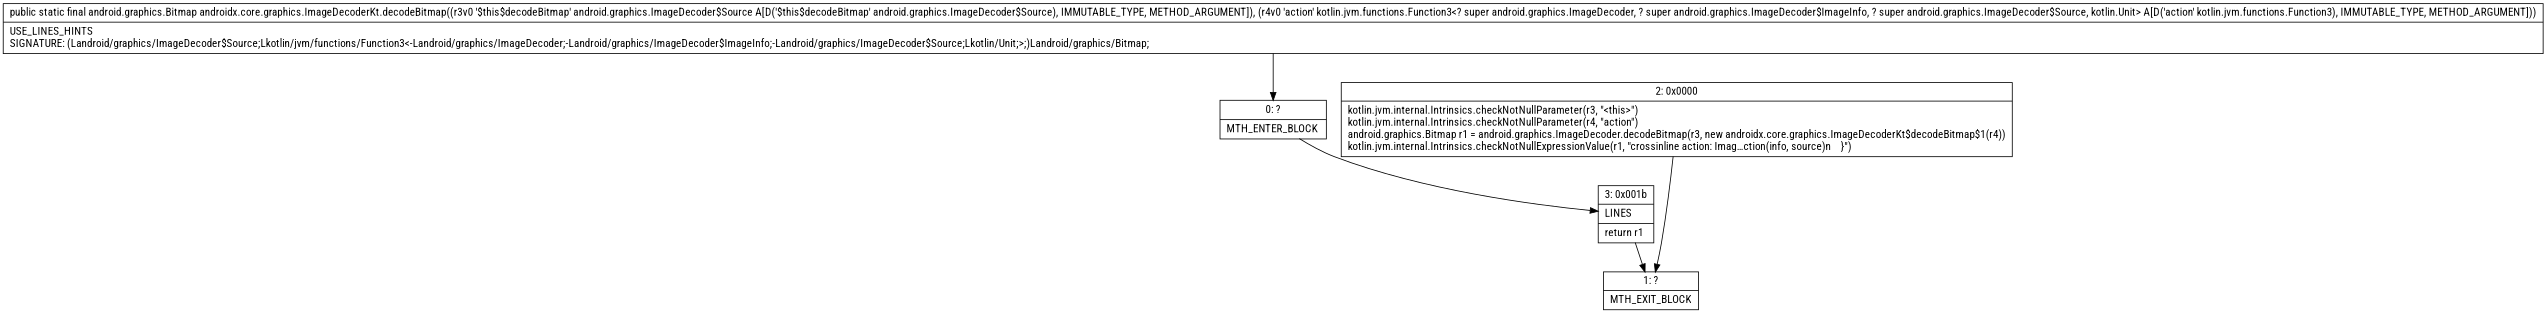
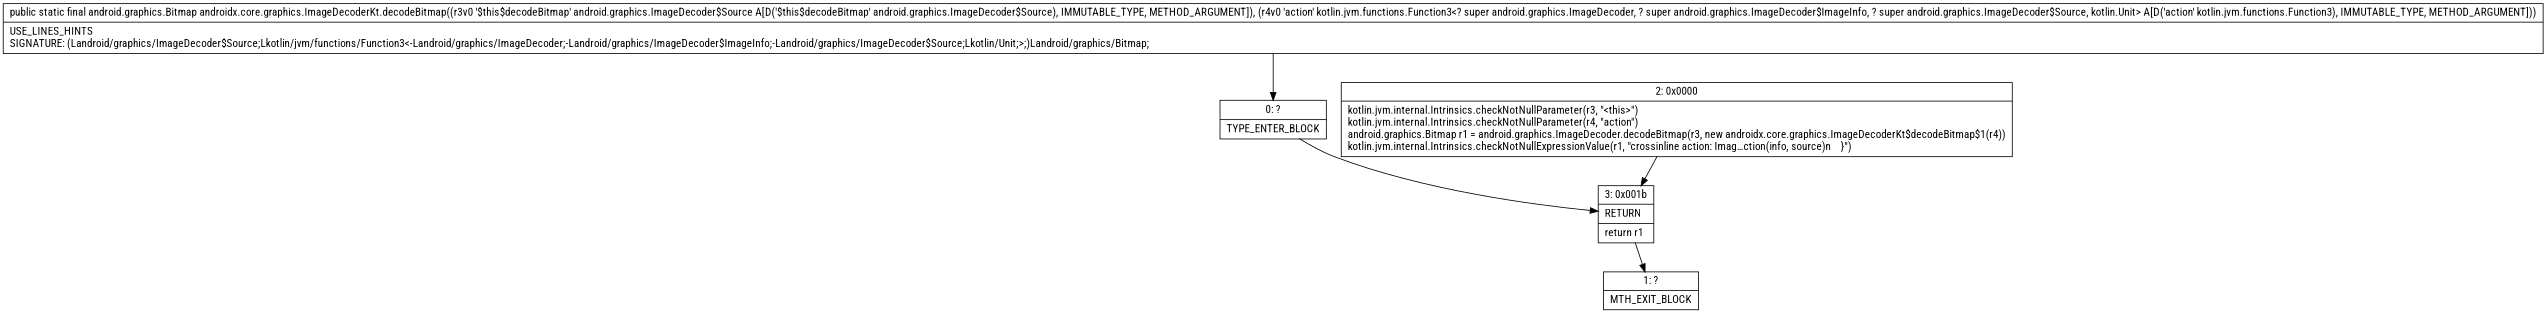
node "0: ?": text "MTH_ENTER_BLOCK" -> "TYPE_ENTER_BLOCK"
edge "2: 0x0000" -> "1: ?": now "2: 0x0000" -> "3: 0x001b"
node "3: 0x001b": text "LINES" -> "RETURN"
